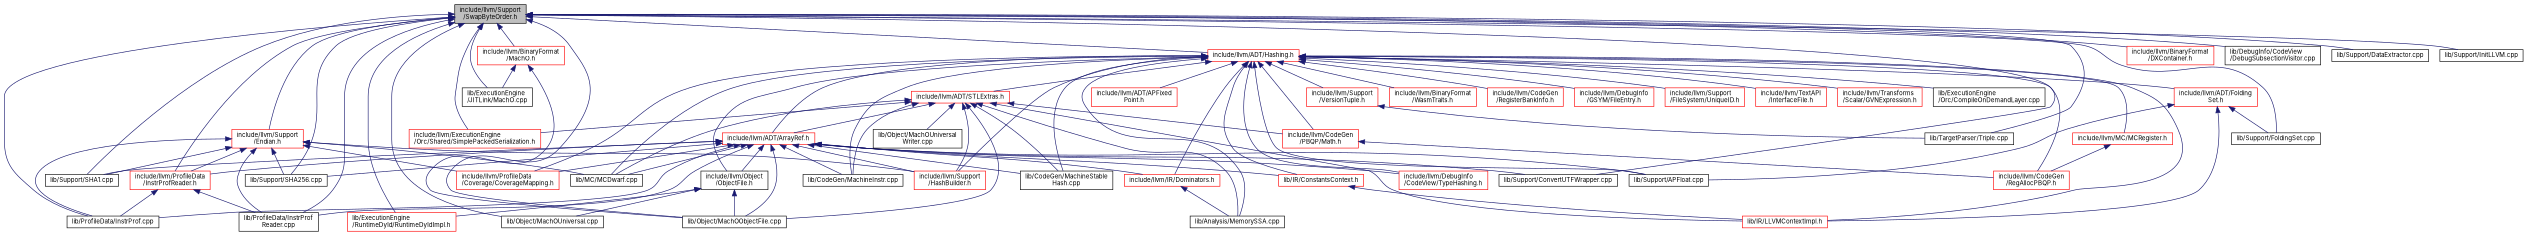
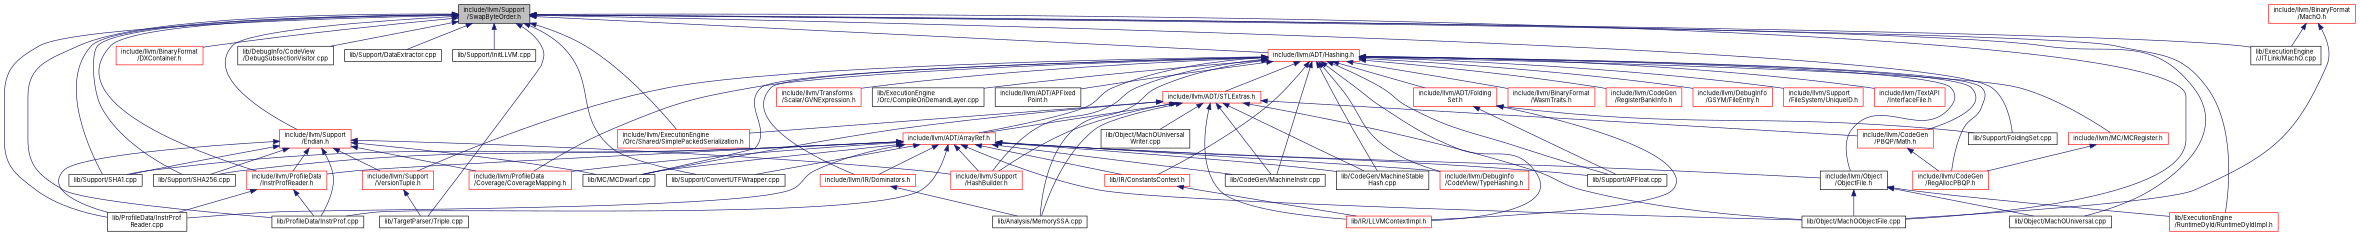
edge "include/llvm/BinaryFormat /MachO.h" -> "include/llvm/Support /SwapByteOrder.h": removed
node "include/llvm/ADT/APFixed Point.h": color red -> black
edge "include/llvm/Support /VersionTuple.h" -> "include/llvm/Support /Endian.h": added
